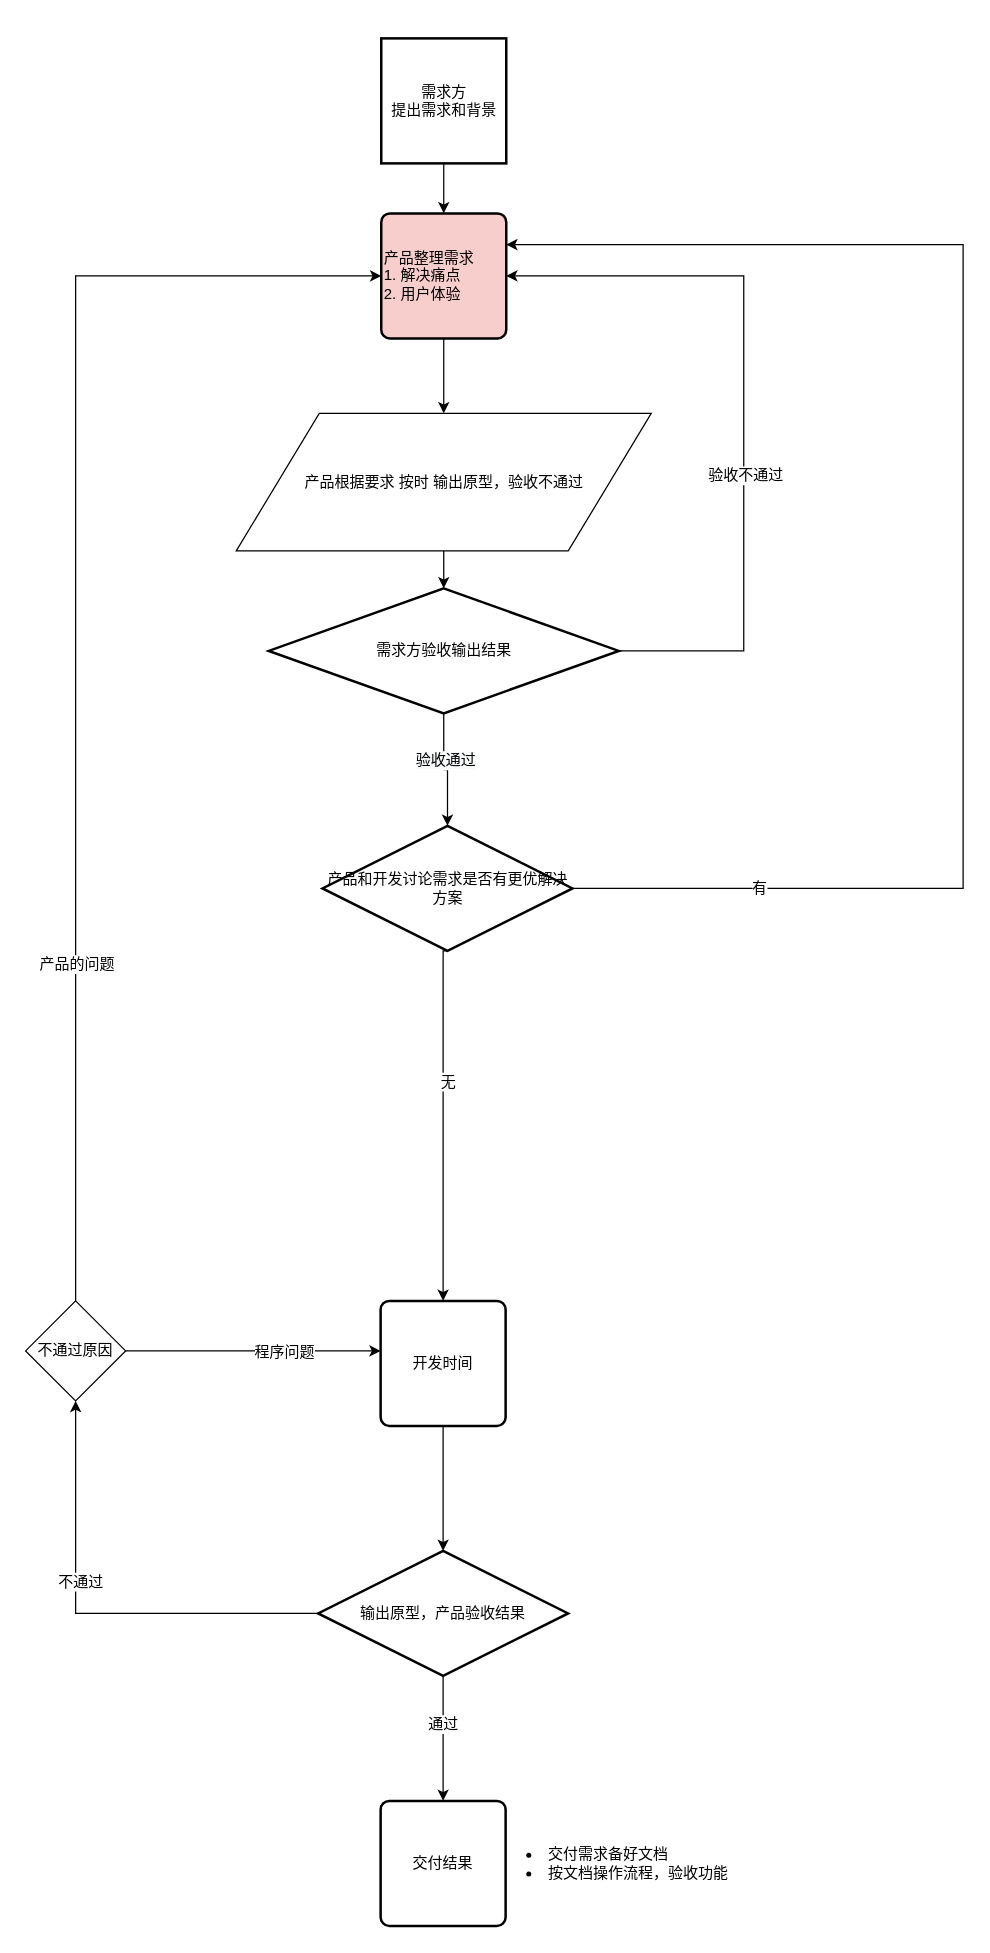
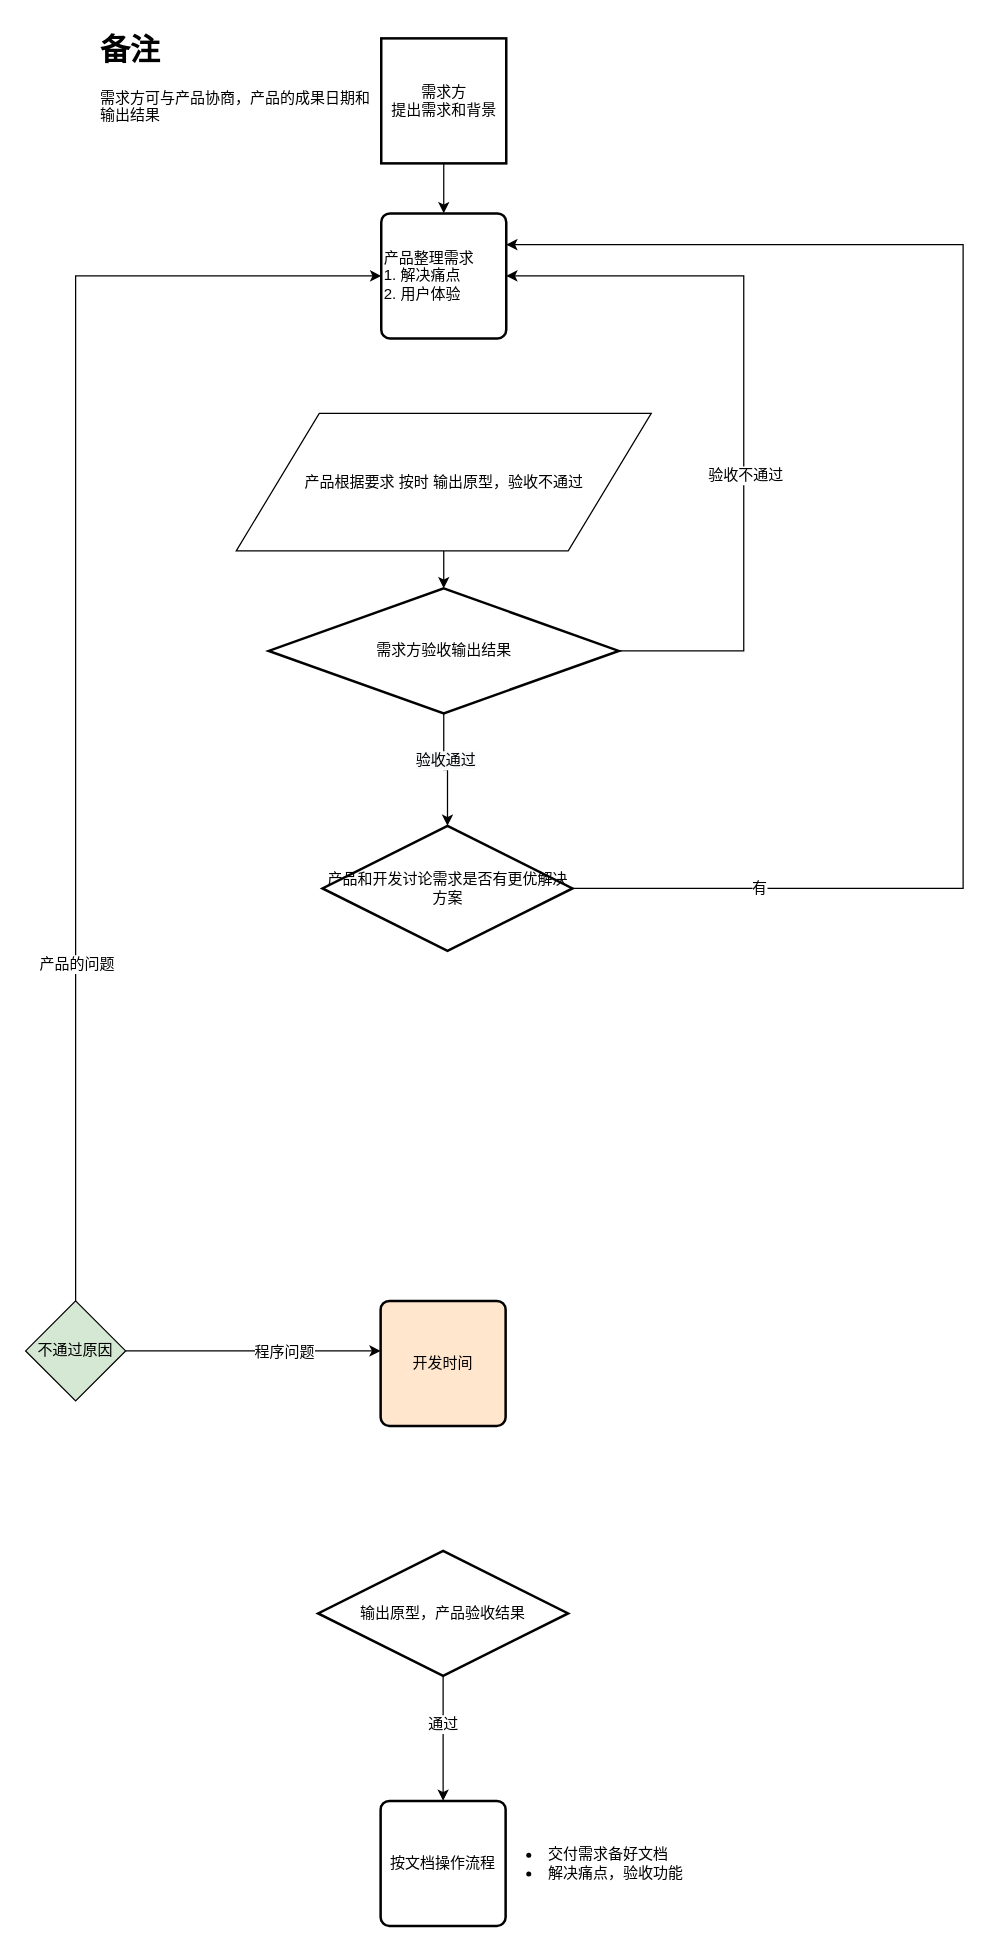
node "备注需求方可与产品协商，产品的成果日期和输出结果": added
node "产品整理需求 1. 解决痛点 2. 用户体验": fillcolor #f8cecc -> #ffffff
edge "产品整理需求 1. 解决痛点 2. 用户体验" -> "产品根据要求 按时 输出原型，验收不通过": removed
edge "产品和开发讨论需求是否有更优解决方案" -> "开发时间": removed, label "无"
node "不通过原因": fillcolor #ffffff -> #d5e8d4
node "开发时间": fillcolor #ffffff -> #ffe6cc
edge "开发时间" -> "输出原型，产品验收结果": removed
edge "输出原型，产品验收结果" -> "不通过原因": removed, label "不通过"
node "交付结果": label "交付结果" -> "按文档操作流程"
node "交付需求备好文档 按文档操作流程，验收功能": label "交付需求备好文档 按文档操作流程，验收功能" -> "交付需求备好文档 解决痛点，验收功能"
